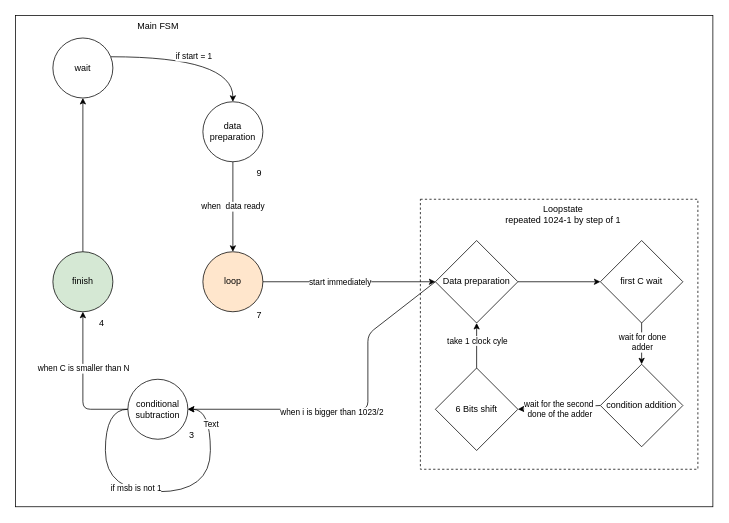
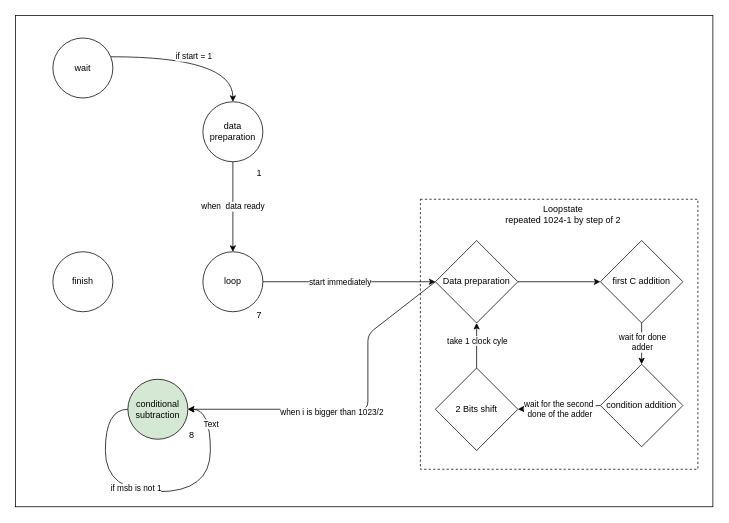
node "Main FSM": removed
edge "finish" -> "wait": removed
node "9": label "9" -> "1"
node "Loopstate repeated 1024-1 by step of 1": label "Loopstate repeated 1024-1 by step of 1" -> "Loopstate repeated 1024-1 by step of 2"
node "finish": fillcolor #d5e8d4 -> #ffffff
node "loop": fillcolor #ffe6cc -> #ffffff
node "first C wait": label "first C wait" -> "first C addition"
node "4": removed
edge "conditional subtraction" -> "finish": removed, label "when C is smaller than N"
node "conditional subtraction": fillcolor #ffffff -> #d5e8d4
node "6 Bits shift": label "6 Bits shift" -> "2 Bits shift"
node "3": label "3" -> "8"
